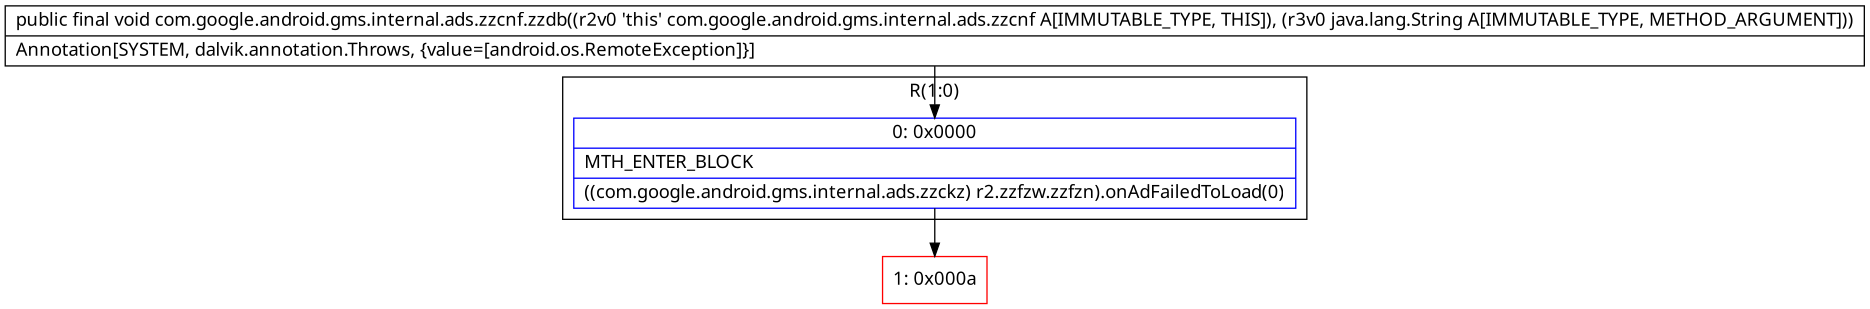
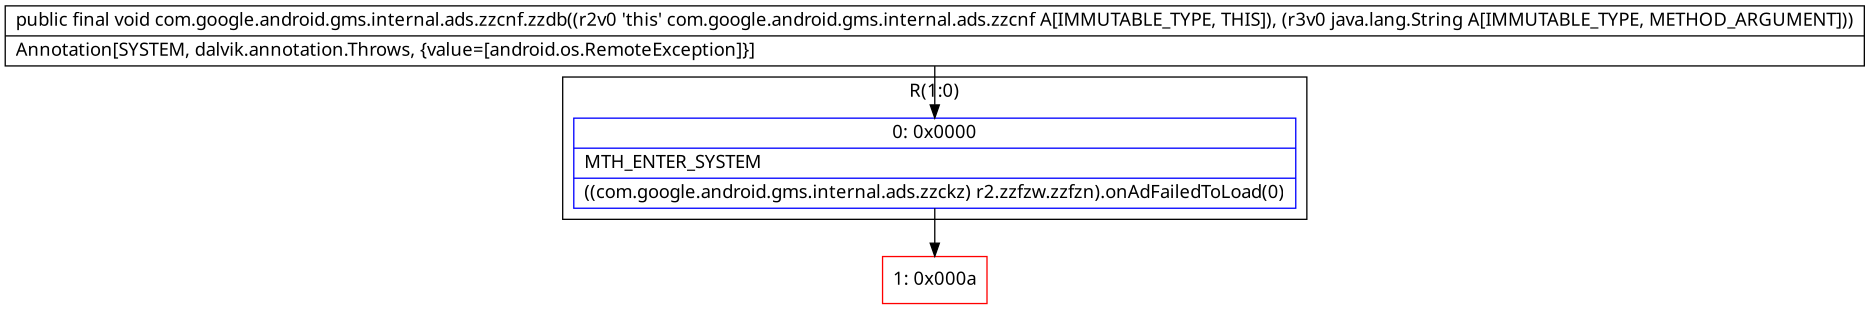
node "0: 0x0000": text "MTH_ENTER_BLOCK" -> "MTH_ENTER_SYSTEM"
